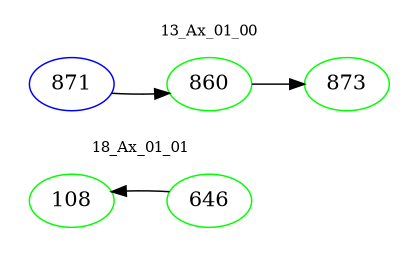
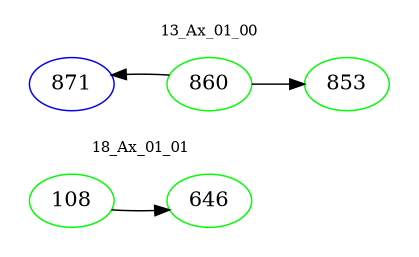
node "873": label "873" -> "853"
edge "871" -> "860": reversed
edge "646" -> "108": reversed
